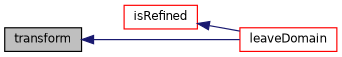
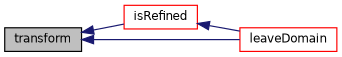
edge "isRefined" -> "transform": added
